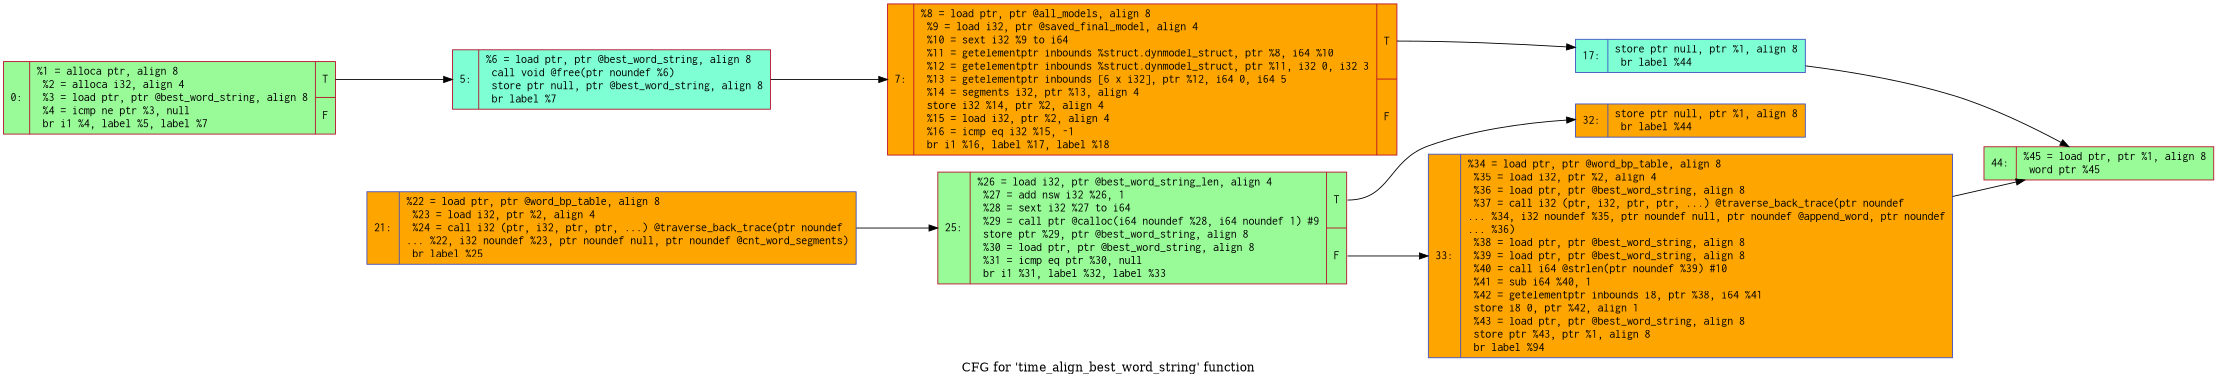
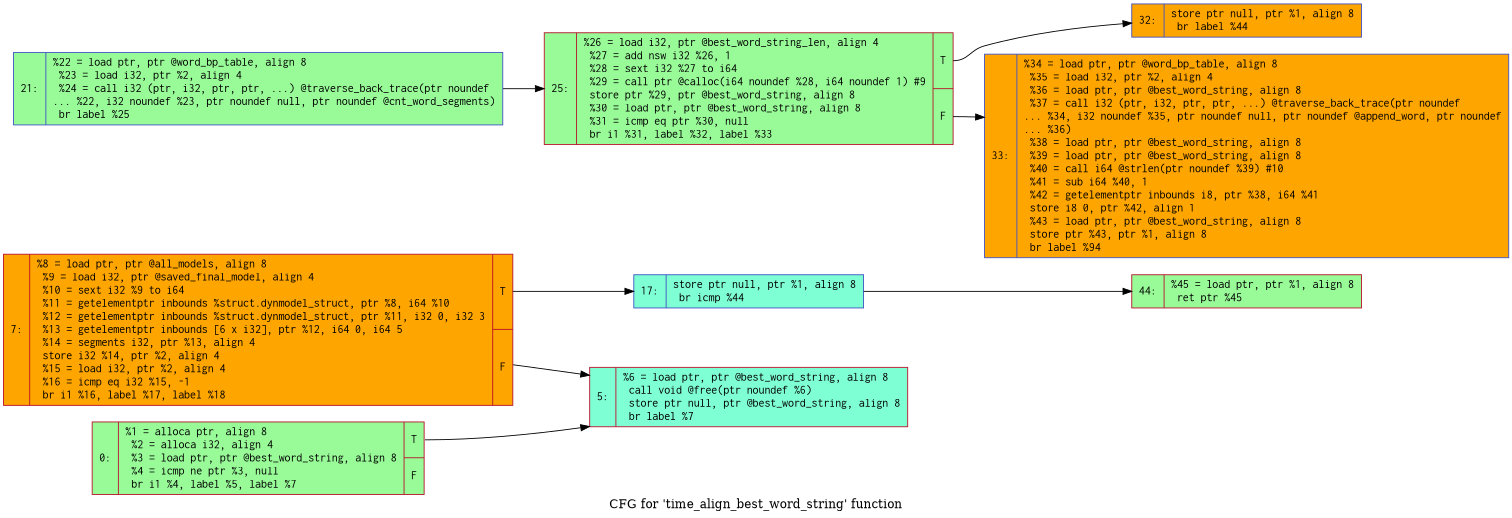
node "17:": text "br label %44" -> "br icmp %44"
edge "5:" -> "7:": reversed
node "44:": text "word ptr %45" -> "ret ptr %45"
edge "33:" -> "44:": removed
node "21:": fillcolor orange -> palegreen
